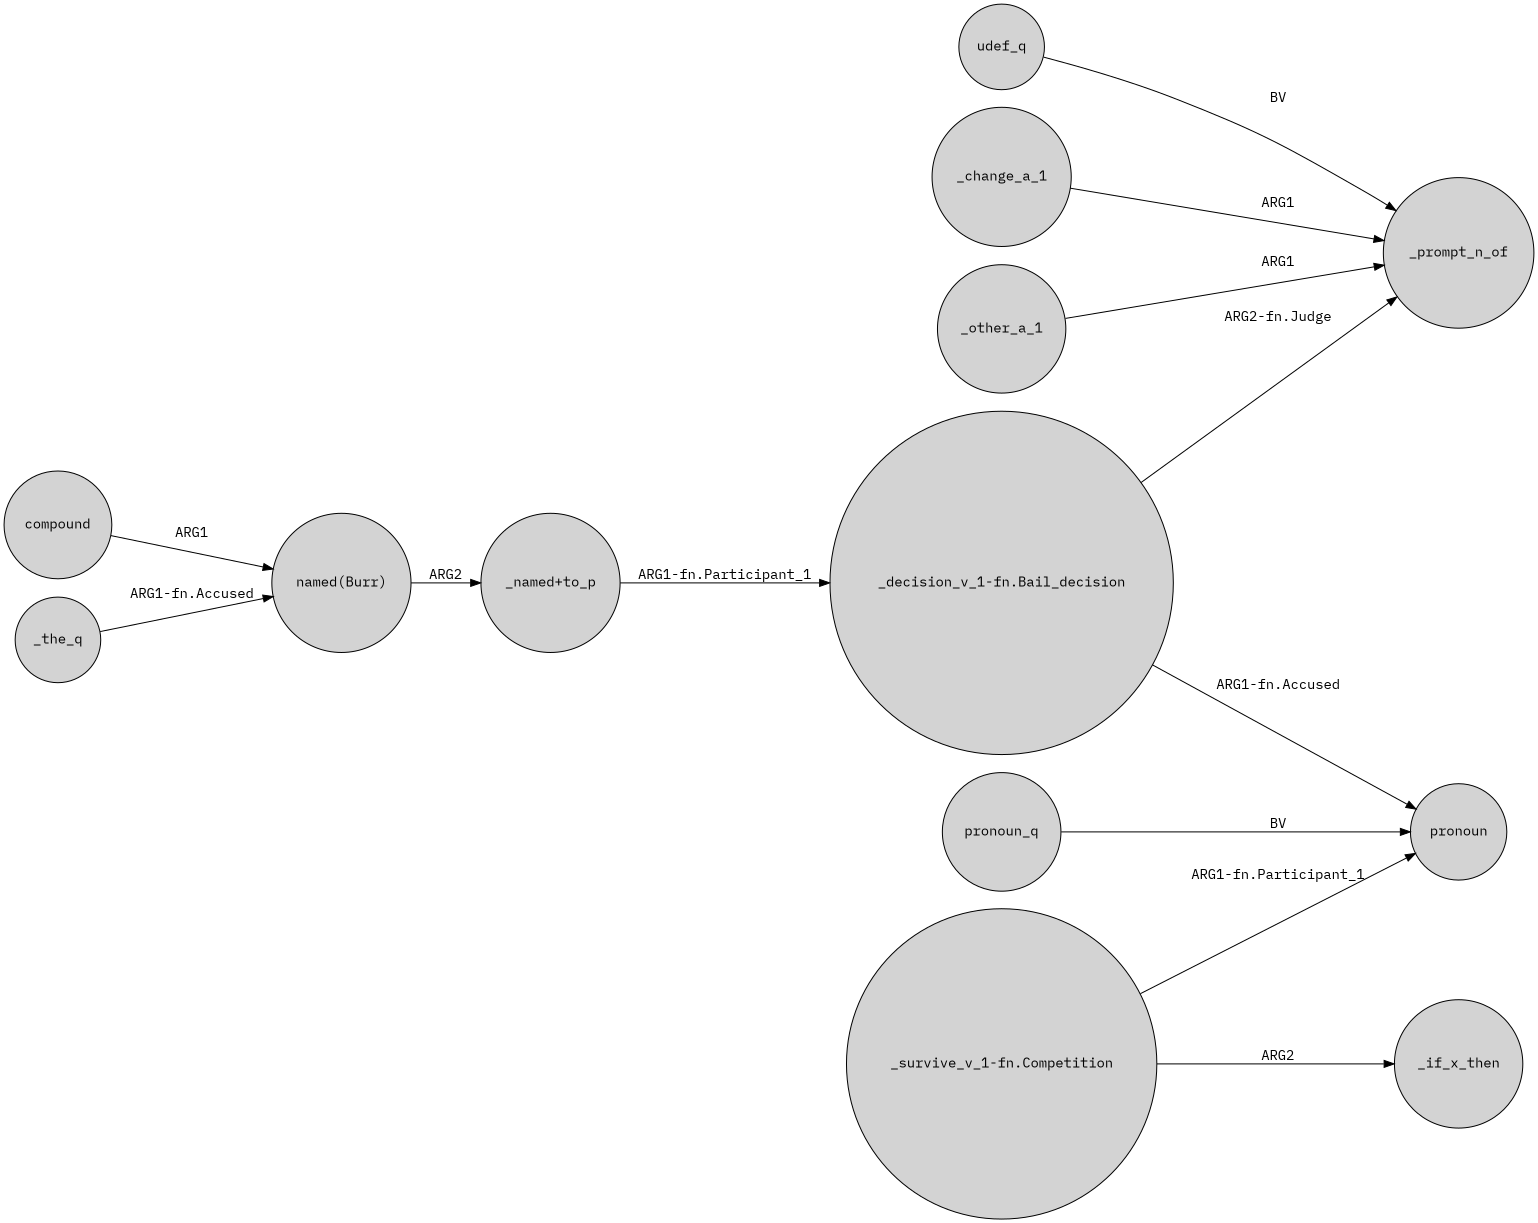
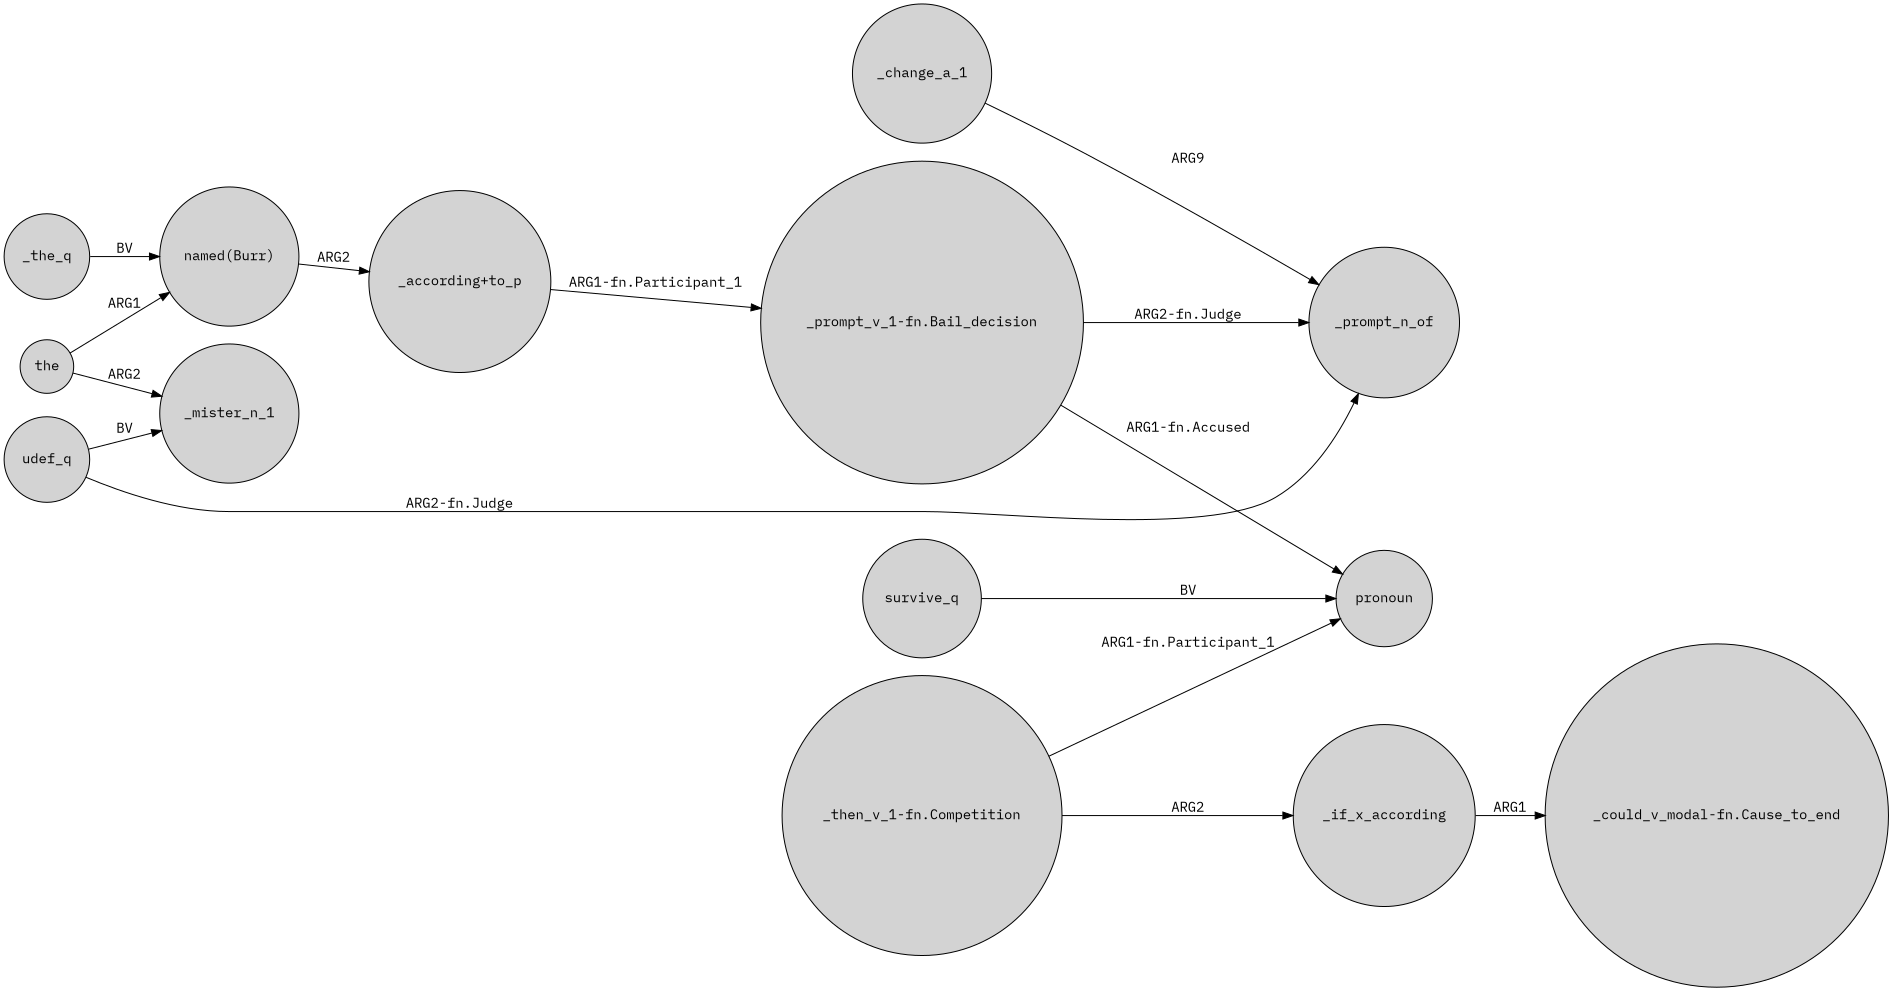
edge "udef_q" -> "_prompt_n_of": label "BV" -> "ARG2-fn.Judge"
edge "_change_a_1" -> "_prompt_n_of": label "ARG1" -> "ARG9"
node "_other_a_1": removed
node "_mister_n_1": added
node "compound": label "compound" -> "the"
node "_named+to_p": label "_named+to_p" -> "_according+to_p"
node "_decision_v_1-fn.Bail_decision": label "_decision_v_1-fn.Bail_decision" -> "_prompt_v_1-fn.Bail_decision"
edge "_the_q" -> "named(Burr)": label "ARG1-fn.Accused" -> "BV"
node "_could_v_modal-fn.Cause_to_end": added
node "pronoun_q": label "pronoun_q" -> "survive_q"
node "_survive_v_1-fn.Competition": label "_survive_v_1-fn.Competition" -> "_then_v_1-fn.Competition"
node "_if_x_then": label "_if_x_then" -> "_if_x_according"
